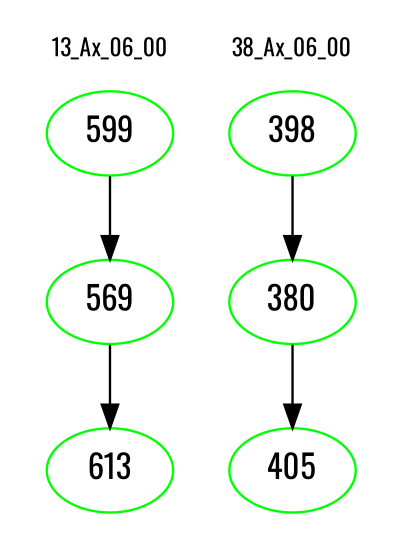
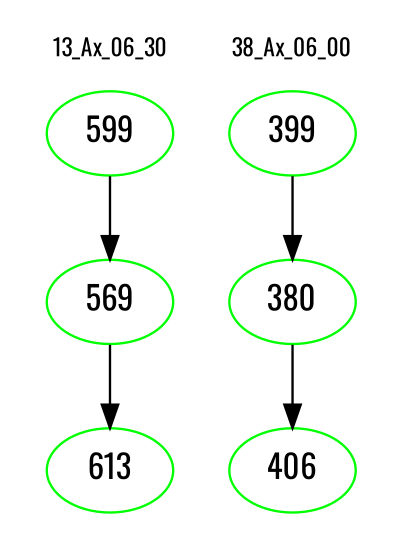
cluster "13_Ax_06_00": label "13_Ax_06_00" -> "13_Ax_06_30"
node "398": label "398" -> "399"
node "405": label "405" -> "406"
